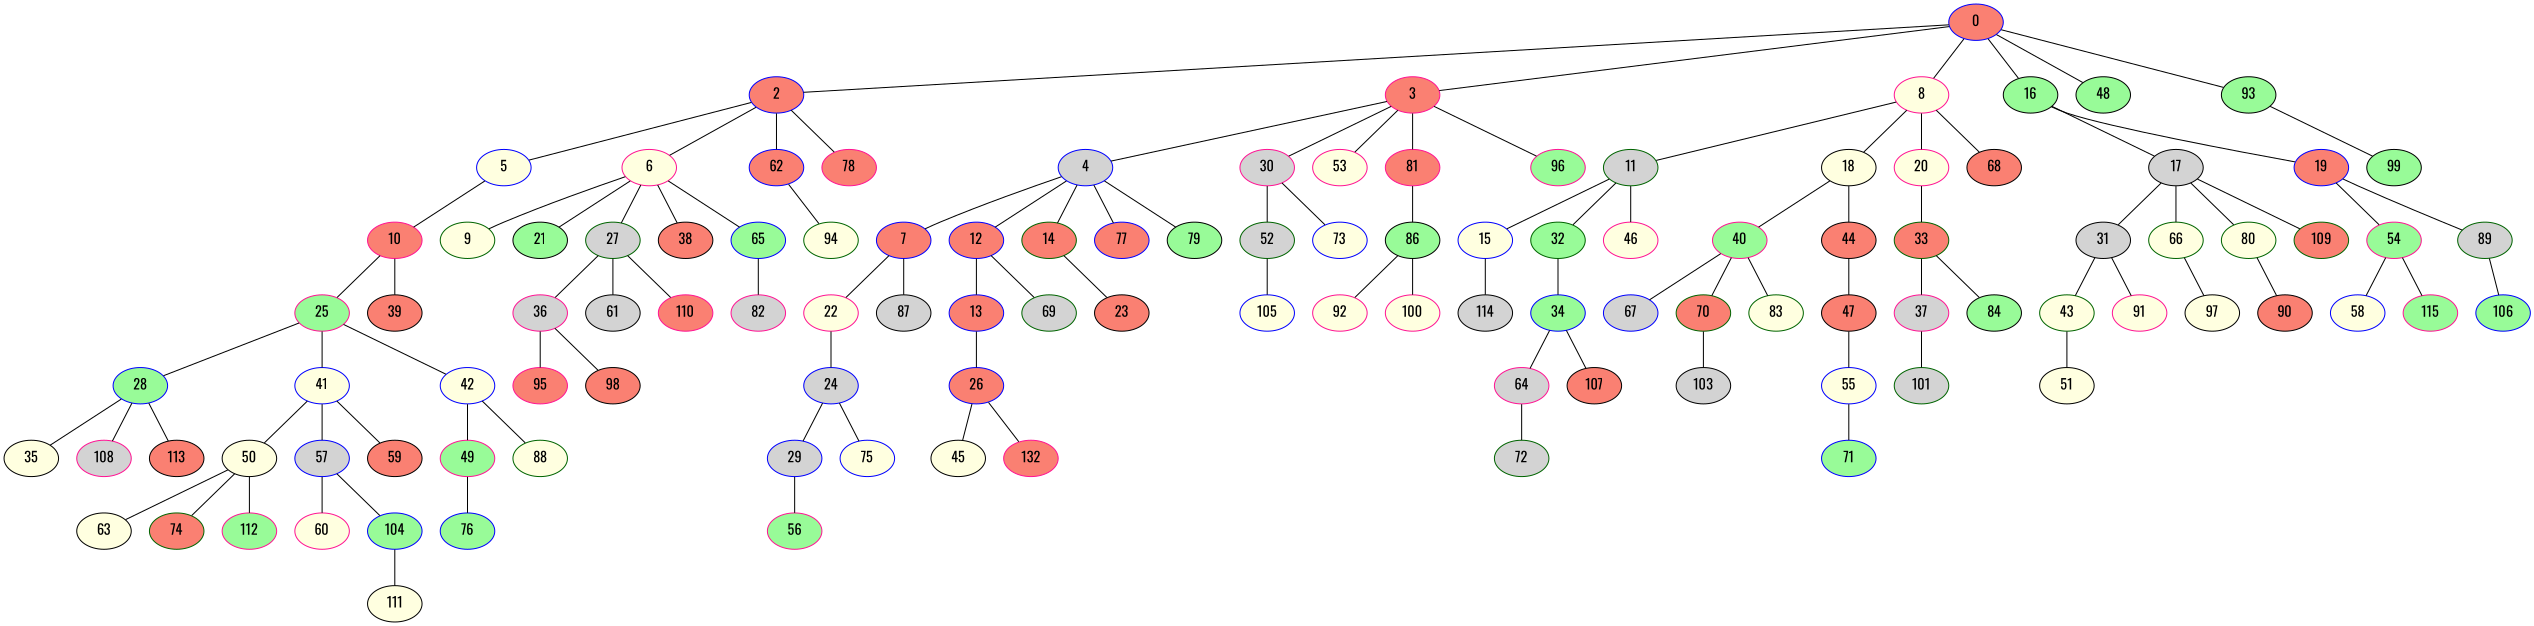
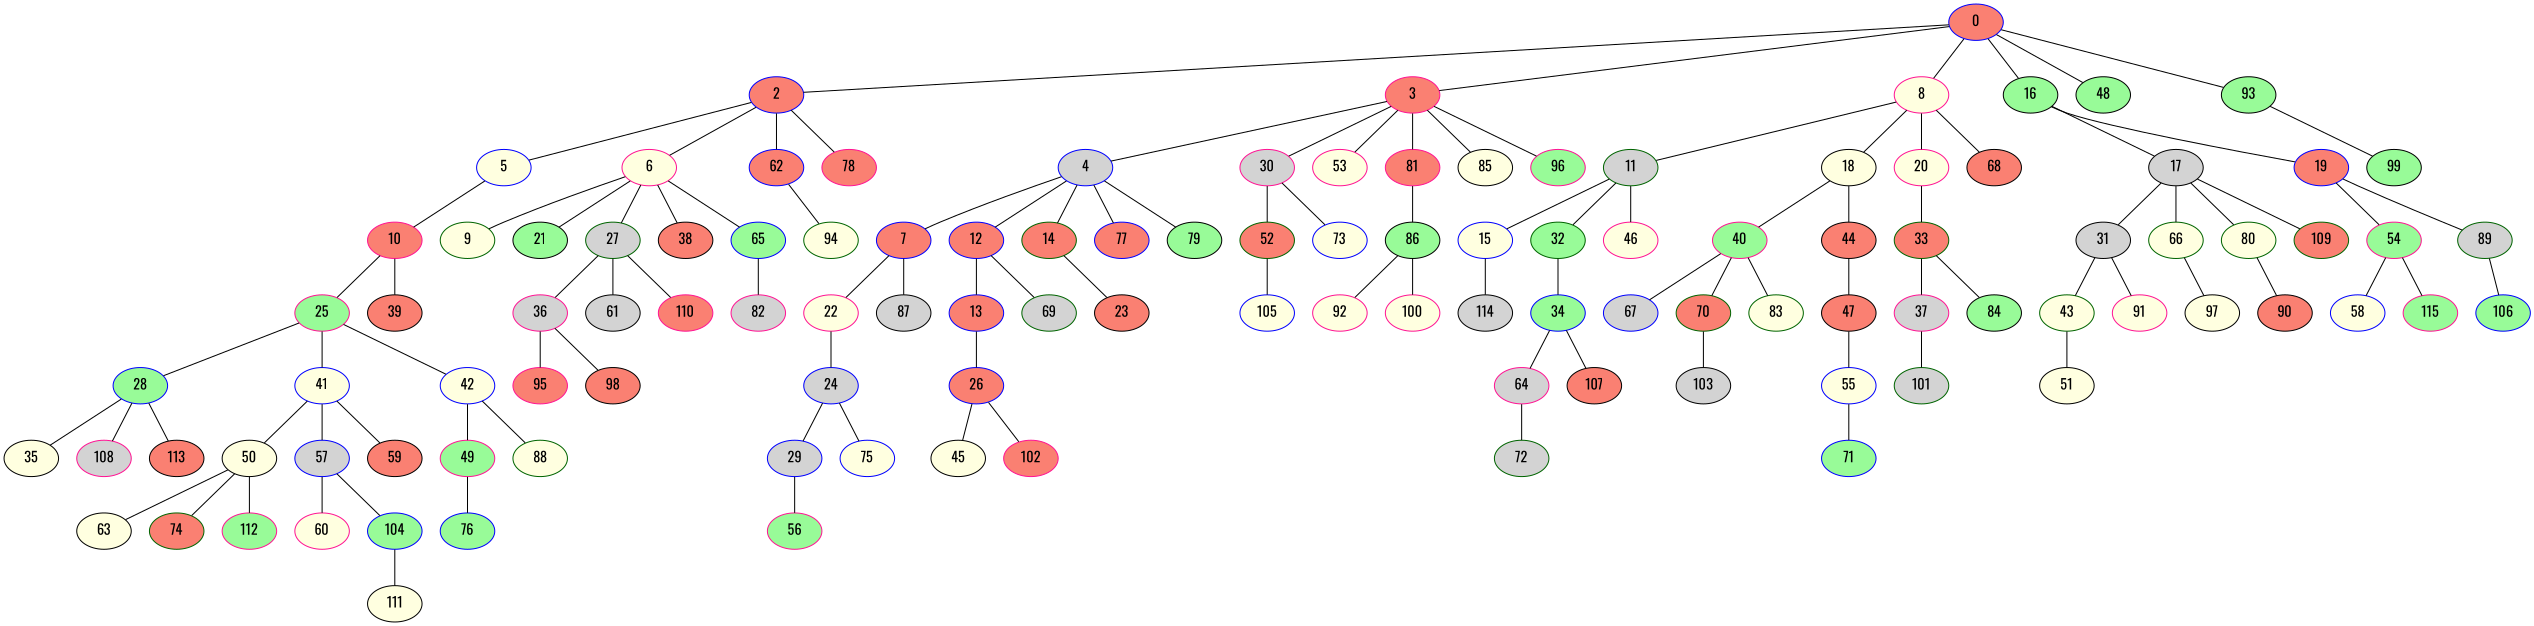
node "85": added
node "52": fillcolor lightgrey -> salmon
node "132": label "132" -> "102"
